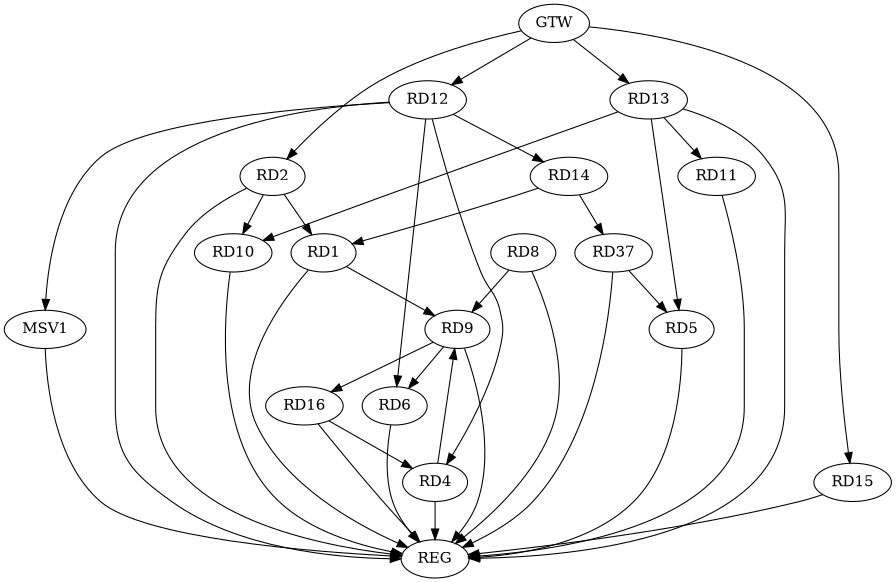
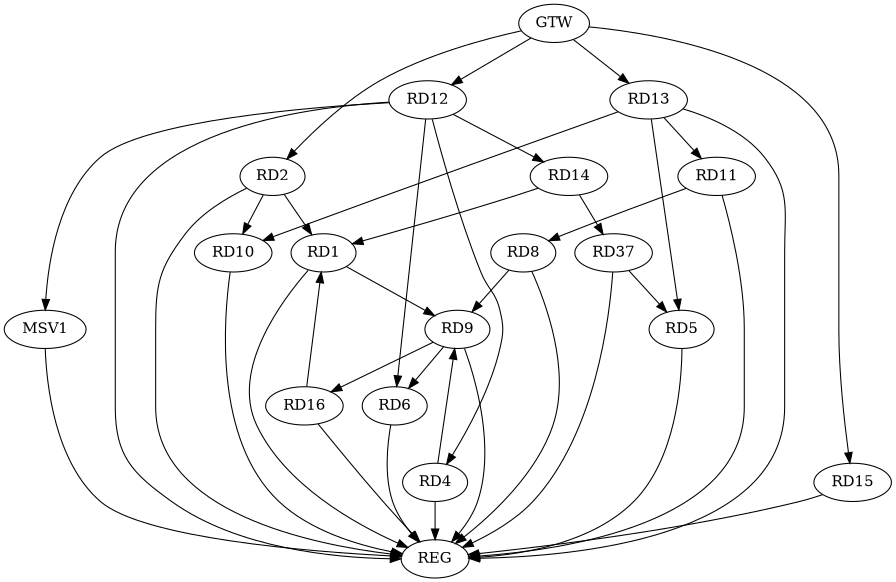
edge "RD11" -> "RD8": added
edge "RD16" -> "RD4": now "RD16" -> "RD1"
